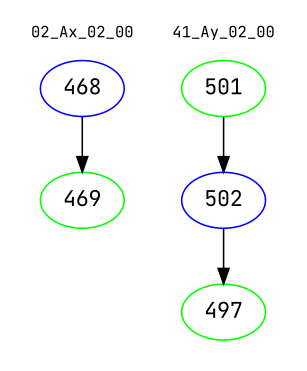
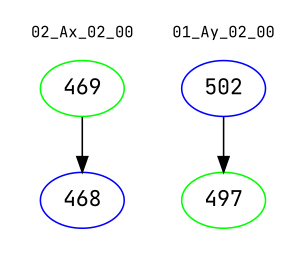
cluster "41_Ay_02_00": label "41_Ay_02_00" -> "01_Ay_02_00"
node "501": removed
edge "468" -> "469": reversed
